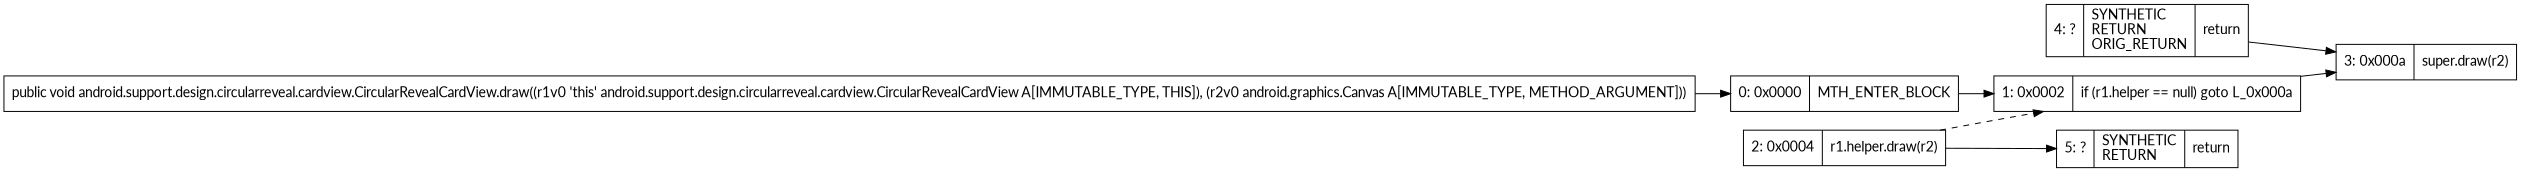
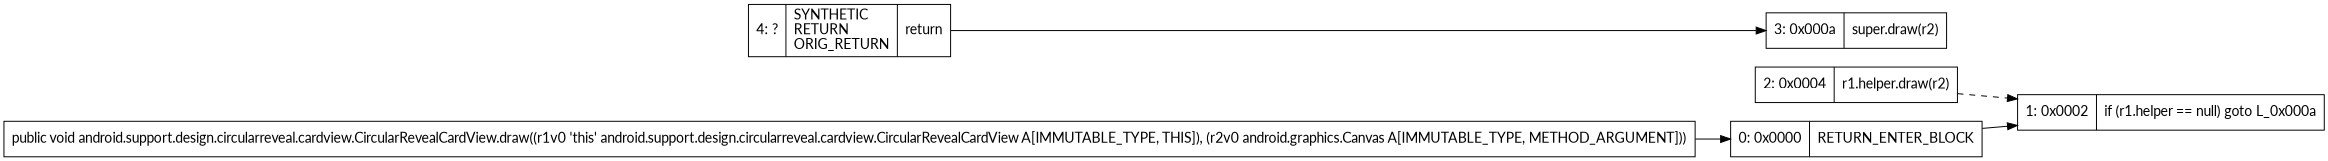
edge "1: 0x0002" -> "3: 0x000a": removed
node "0: 0x0000": text "MTH_ENTER_BLOCK" -> "RETURN_ENTER_BLOCK"
node "5: ?": removed
